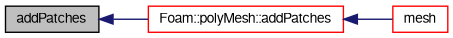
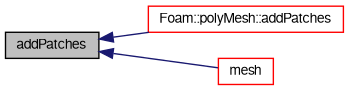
edge "mesh" -> "Foam::polyMesh::addPatches": now "mesh" -> "addPatches"
